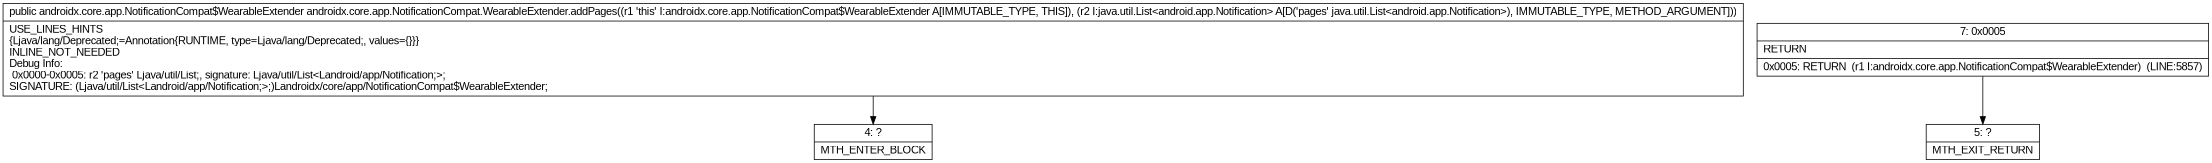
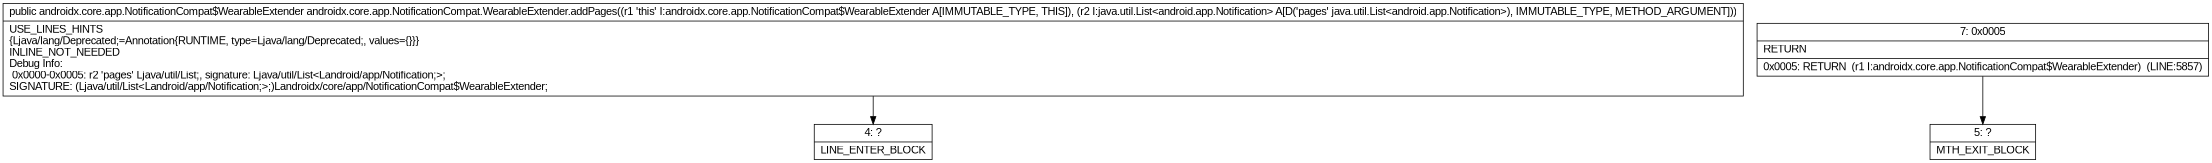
node "4: ?": text "MTH_ENTER_BLOCK" -> "LINE_ENTER_BLOCK"
node "5: ?": text "MTH_EXIT_RETURN" -> "MTH_EXIT_BLOCK"
